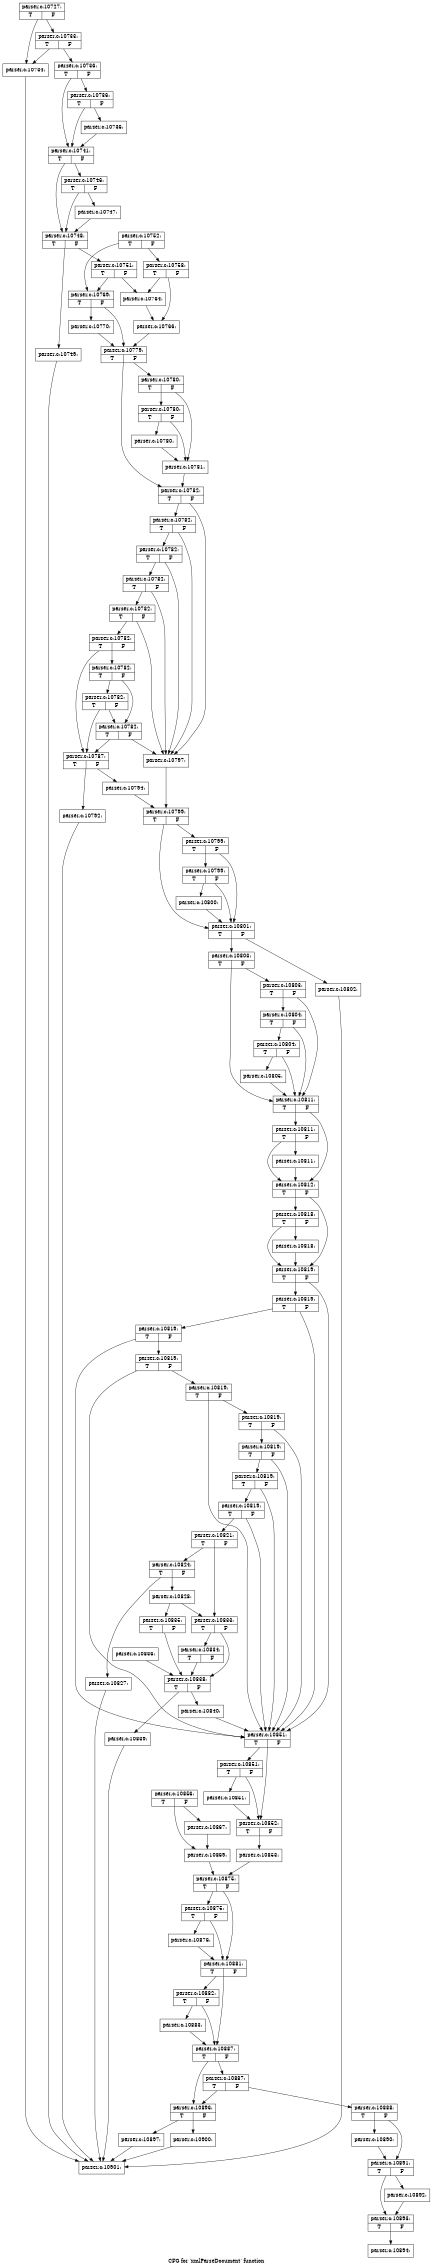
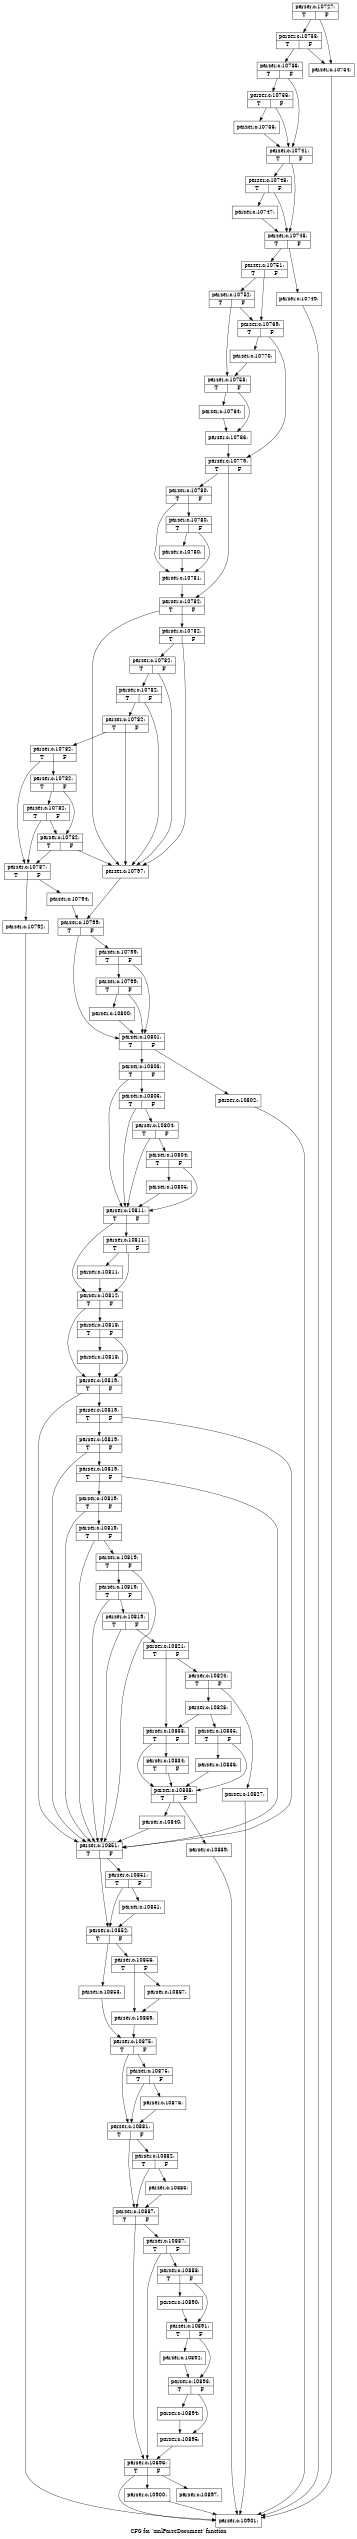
edge "parser.c:10751:" -> "parser.c:10764:": now "parser.c:10751:" -> "parser.c:10752:"
edge "parser.c:10770:" -> "parser.c:10779:": now "parser.c:10770:" -> "parser.c:10758:"
edge "parser.c:10835:" -> "parser.c:10836:": added
edge "parser.c:10852:" -> "parser.c:10856:": added
edge "parser.c:10897:" -> "parser.c:10901:": now "parser.c:10896:" -> "parser.c:10901:"
node "parser.c:10895:": added
